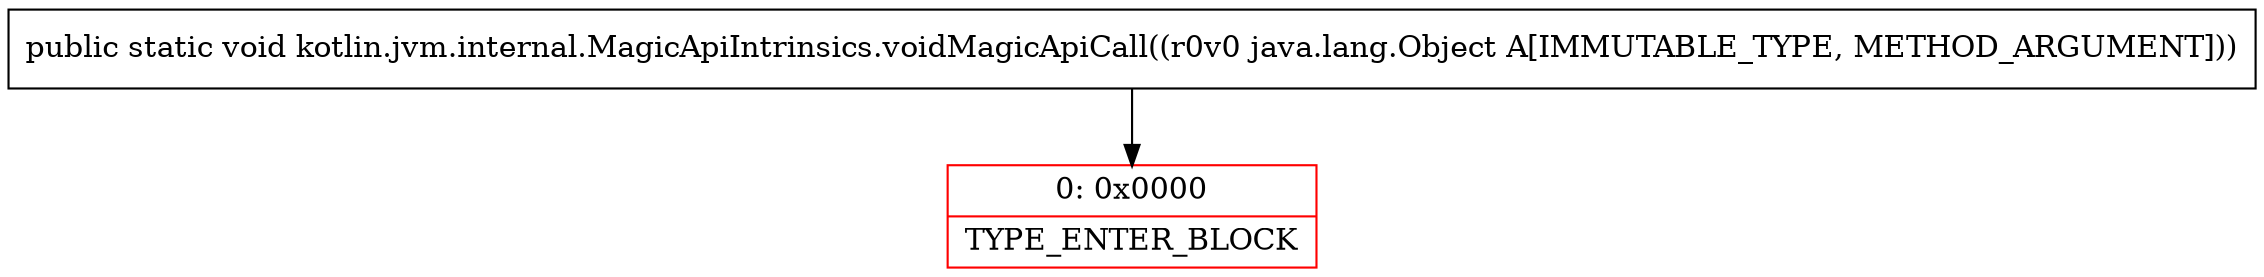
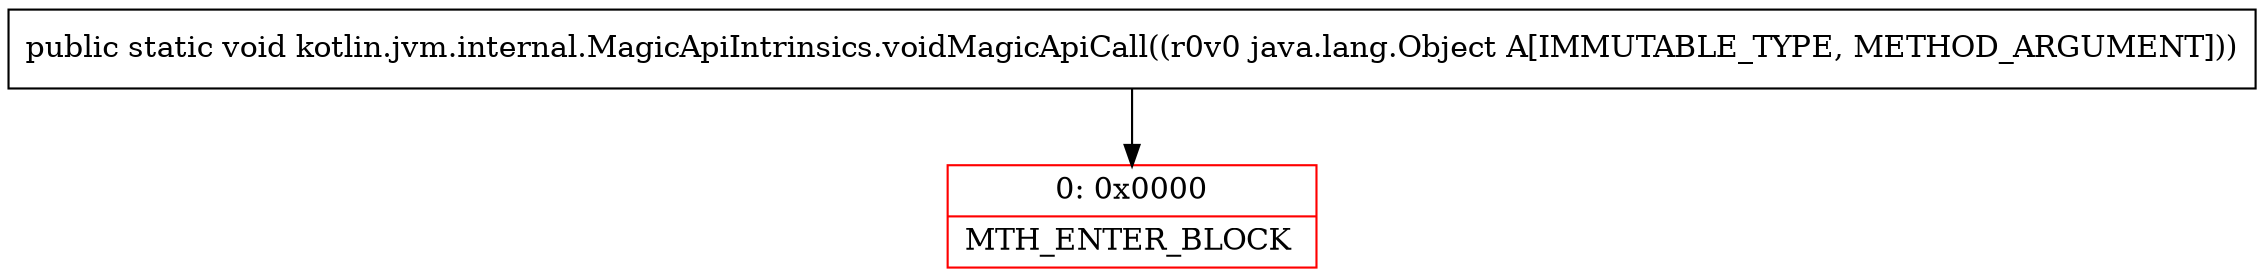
node "0: 0x0000": text "TYPE_ENTER_BLOCK" -> "MTH_ENTER_BLOCK"
